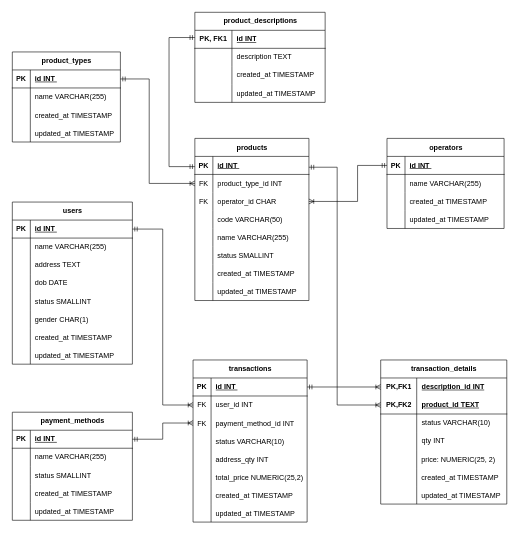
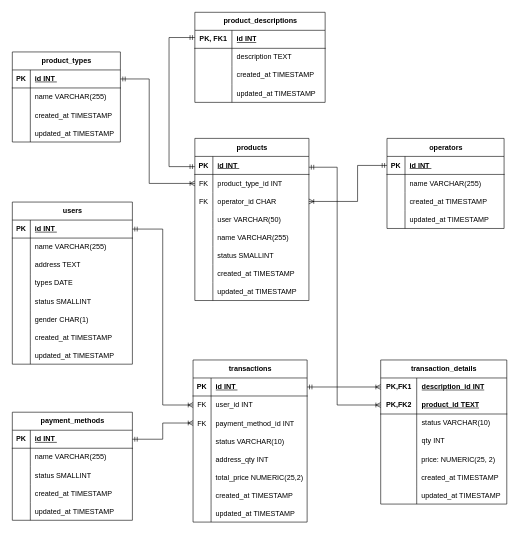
node "code VARCHAR(50)": label "code VARCHAR(50)" -> "user VARCHAR(50)"
node "dob DATE": label "dob DATE" -> "types DATE"
